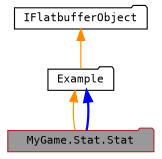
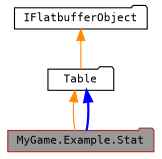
node "Example": label "Example" -> "Table"
node "MyGame.Stat.Stat": label "MyGame.Stat.Stat" -> "MyGame.Example.Stat"
